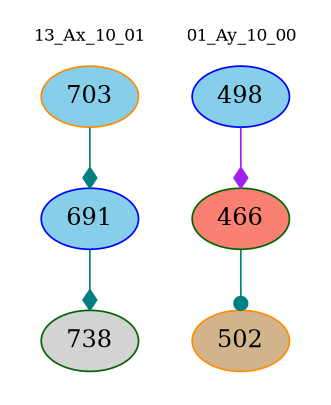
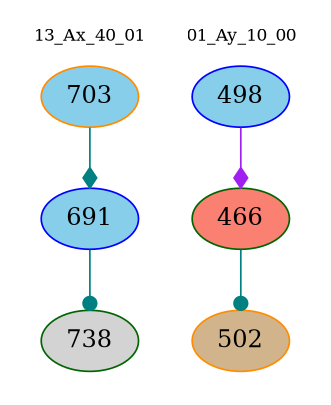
cluster "13_Ax_10_01": label "13_Ax_10_01" -> "13_Ax_40_01"
edge "691" -> "738": arrowhead diamond -> dot
